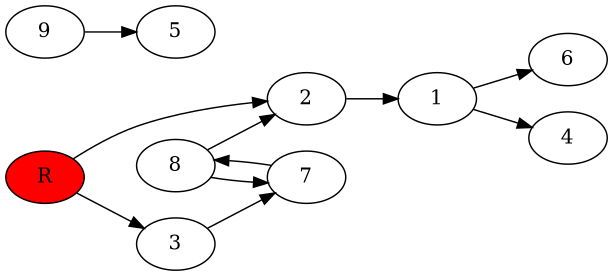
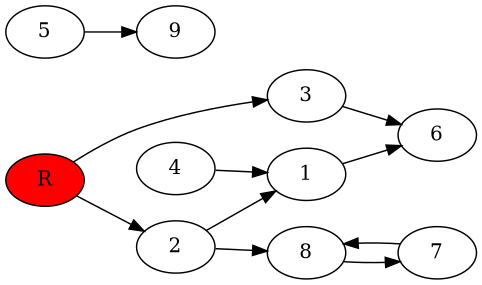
edge "9" -> "5": reversed
edge "1" -> "4": reversed
edge "8" -> "2": reversed
edge "3" -> "7": now "3" -> "6"
